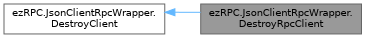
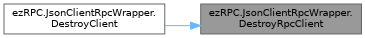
edge "ezRPC.JsonClientRpcWrapper. DestroyRpcClient" -> "ezRPC.JsonClientRpcWrapper. DestroyClient": reversed
